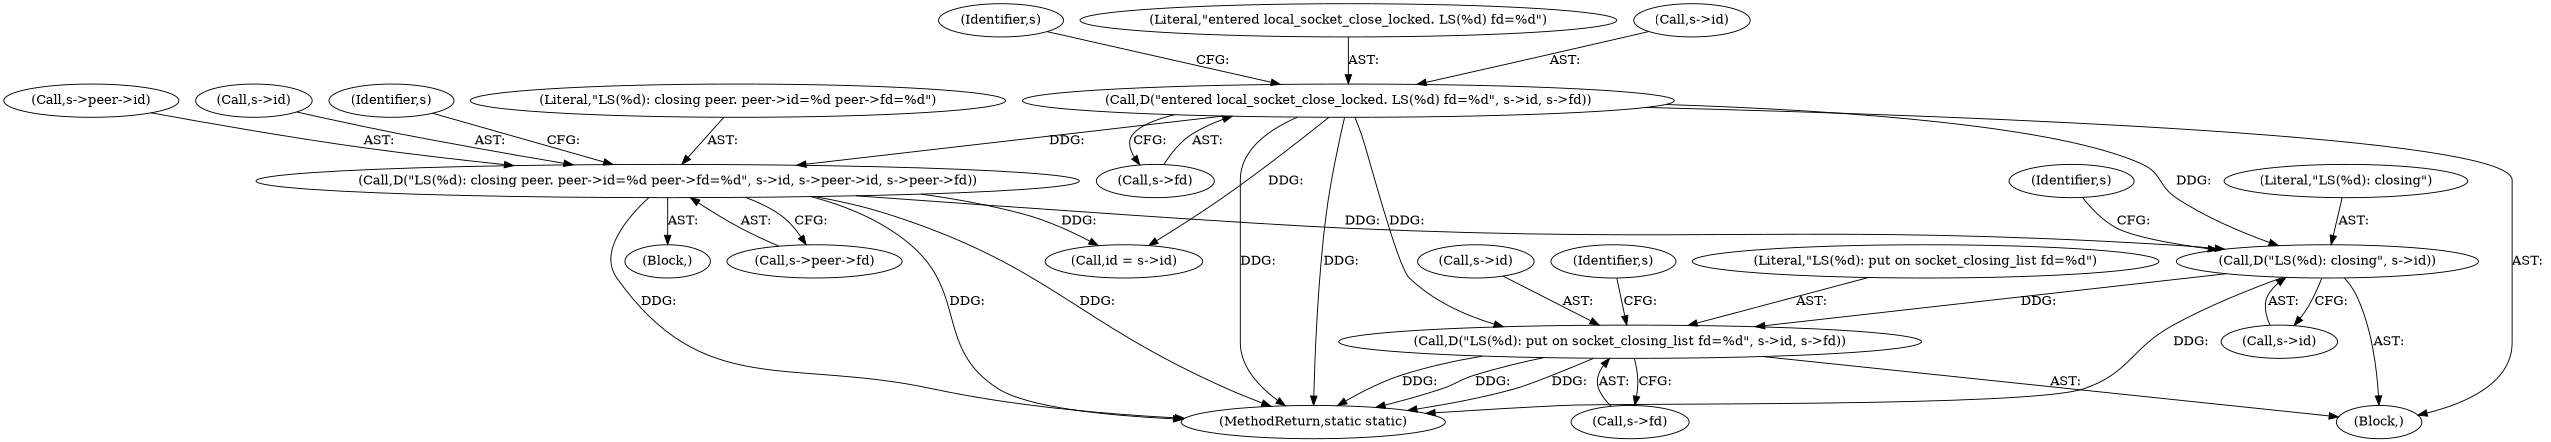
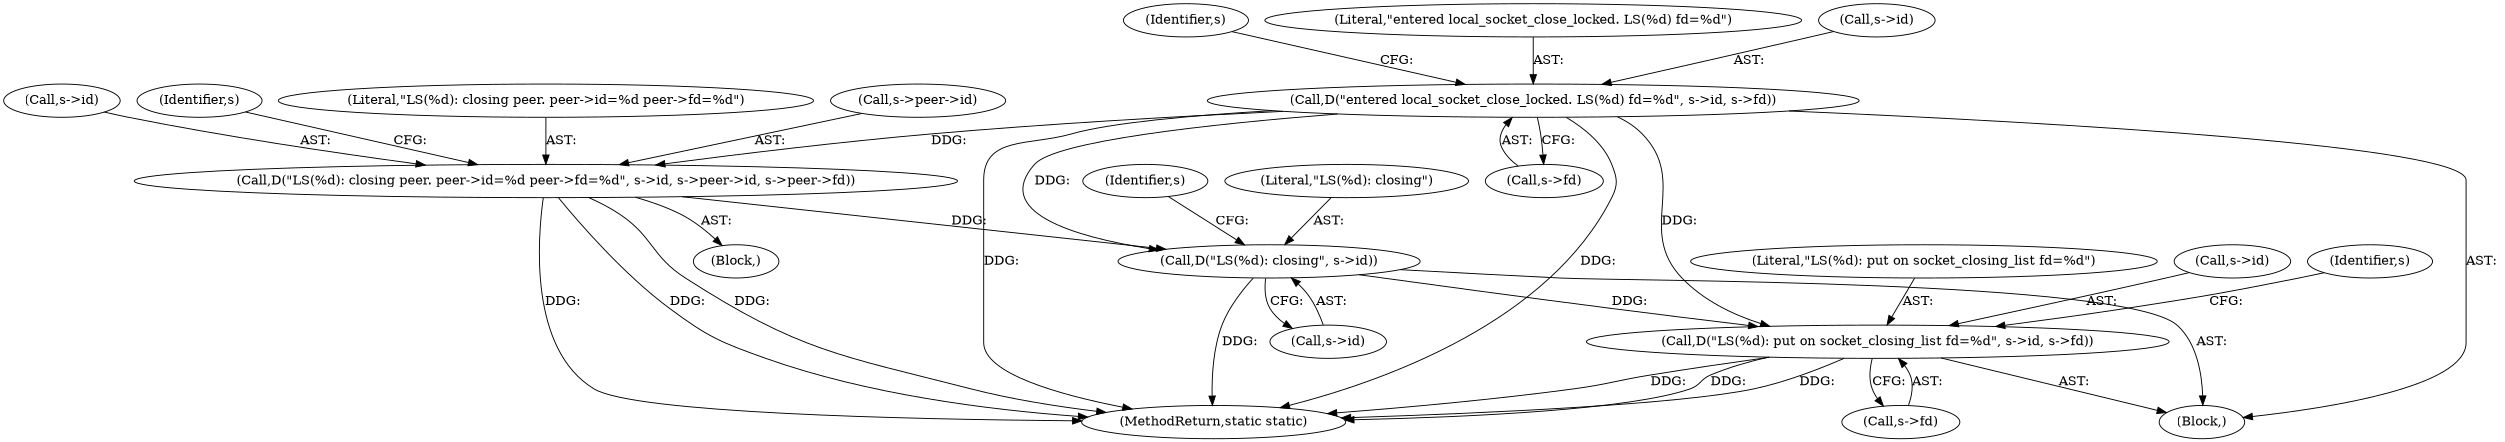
node "(Call,s->peer->fd)": removed
node "(Call,id = s->id)": removed
